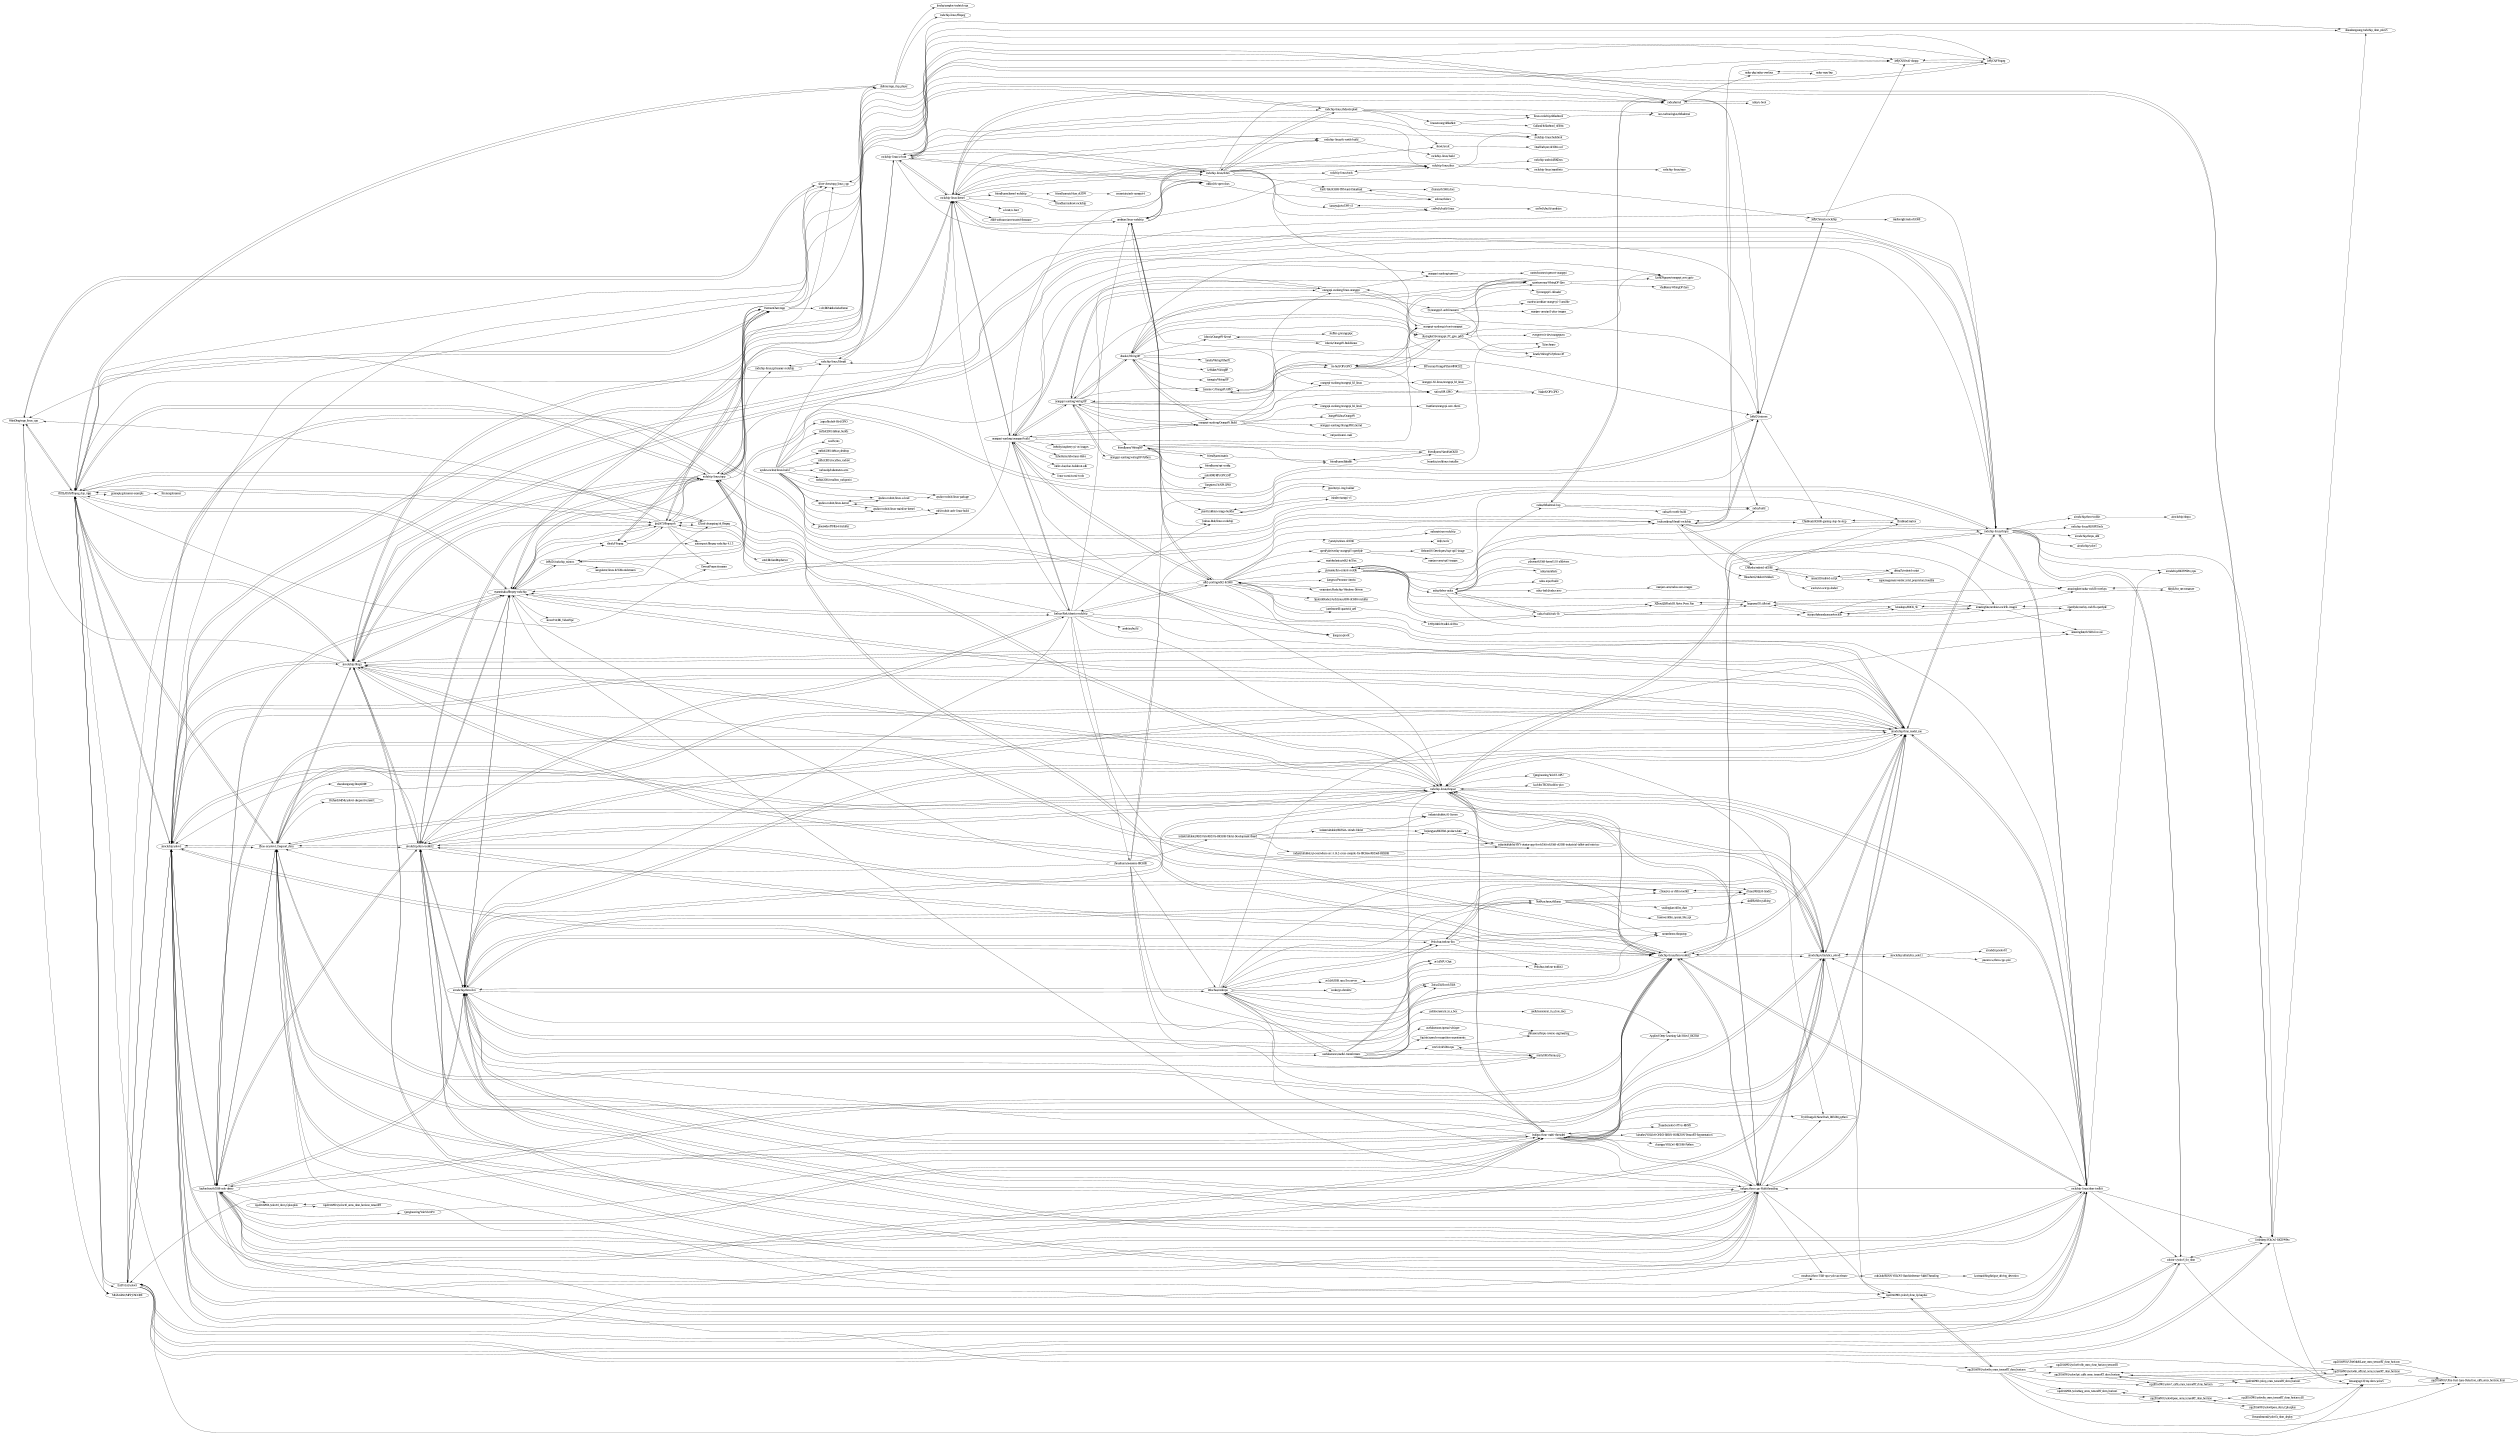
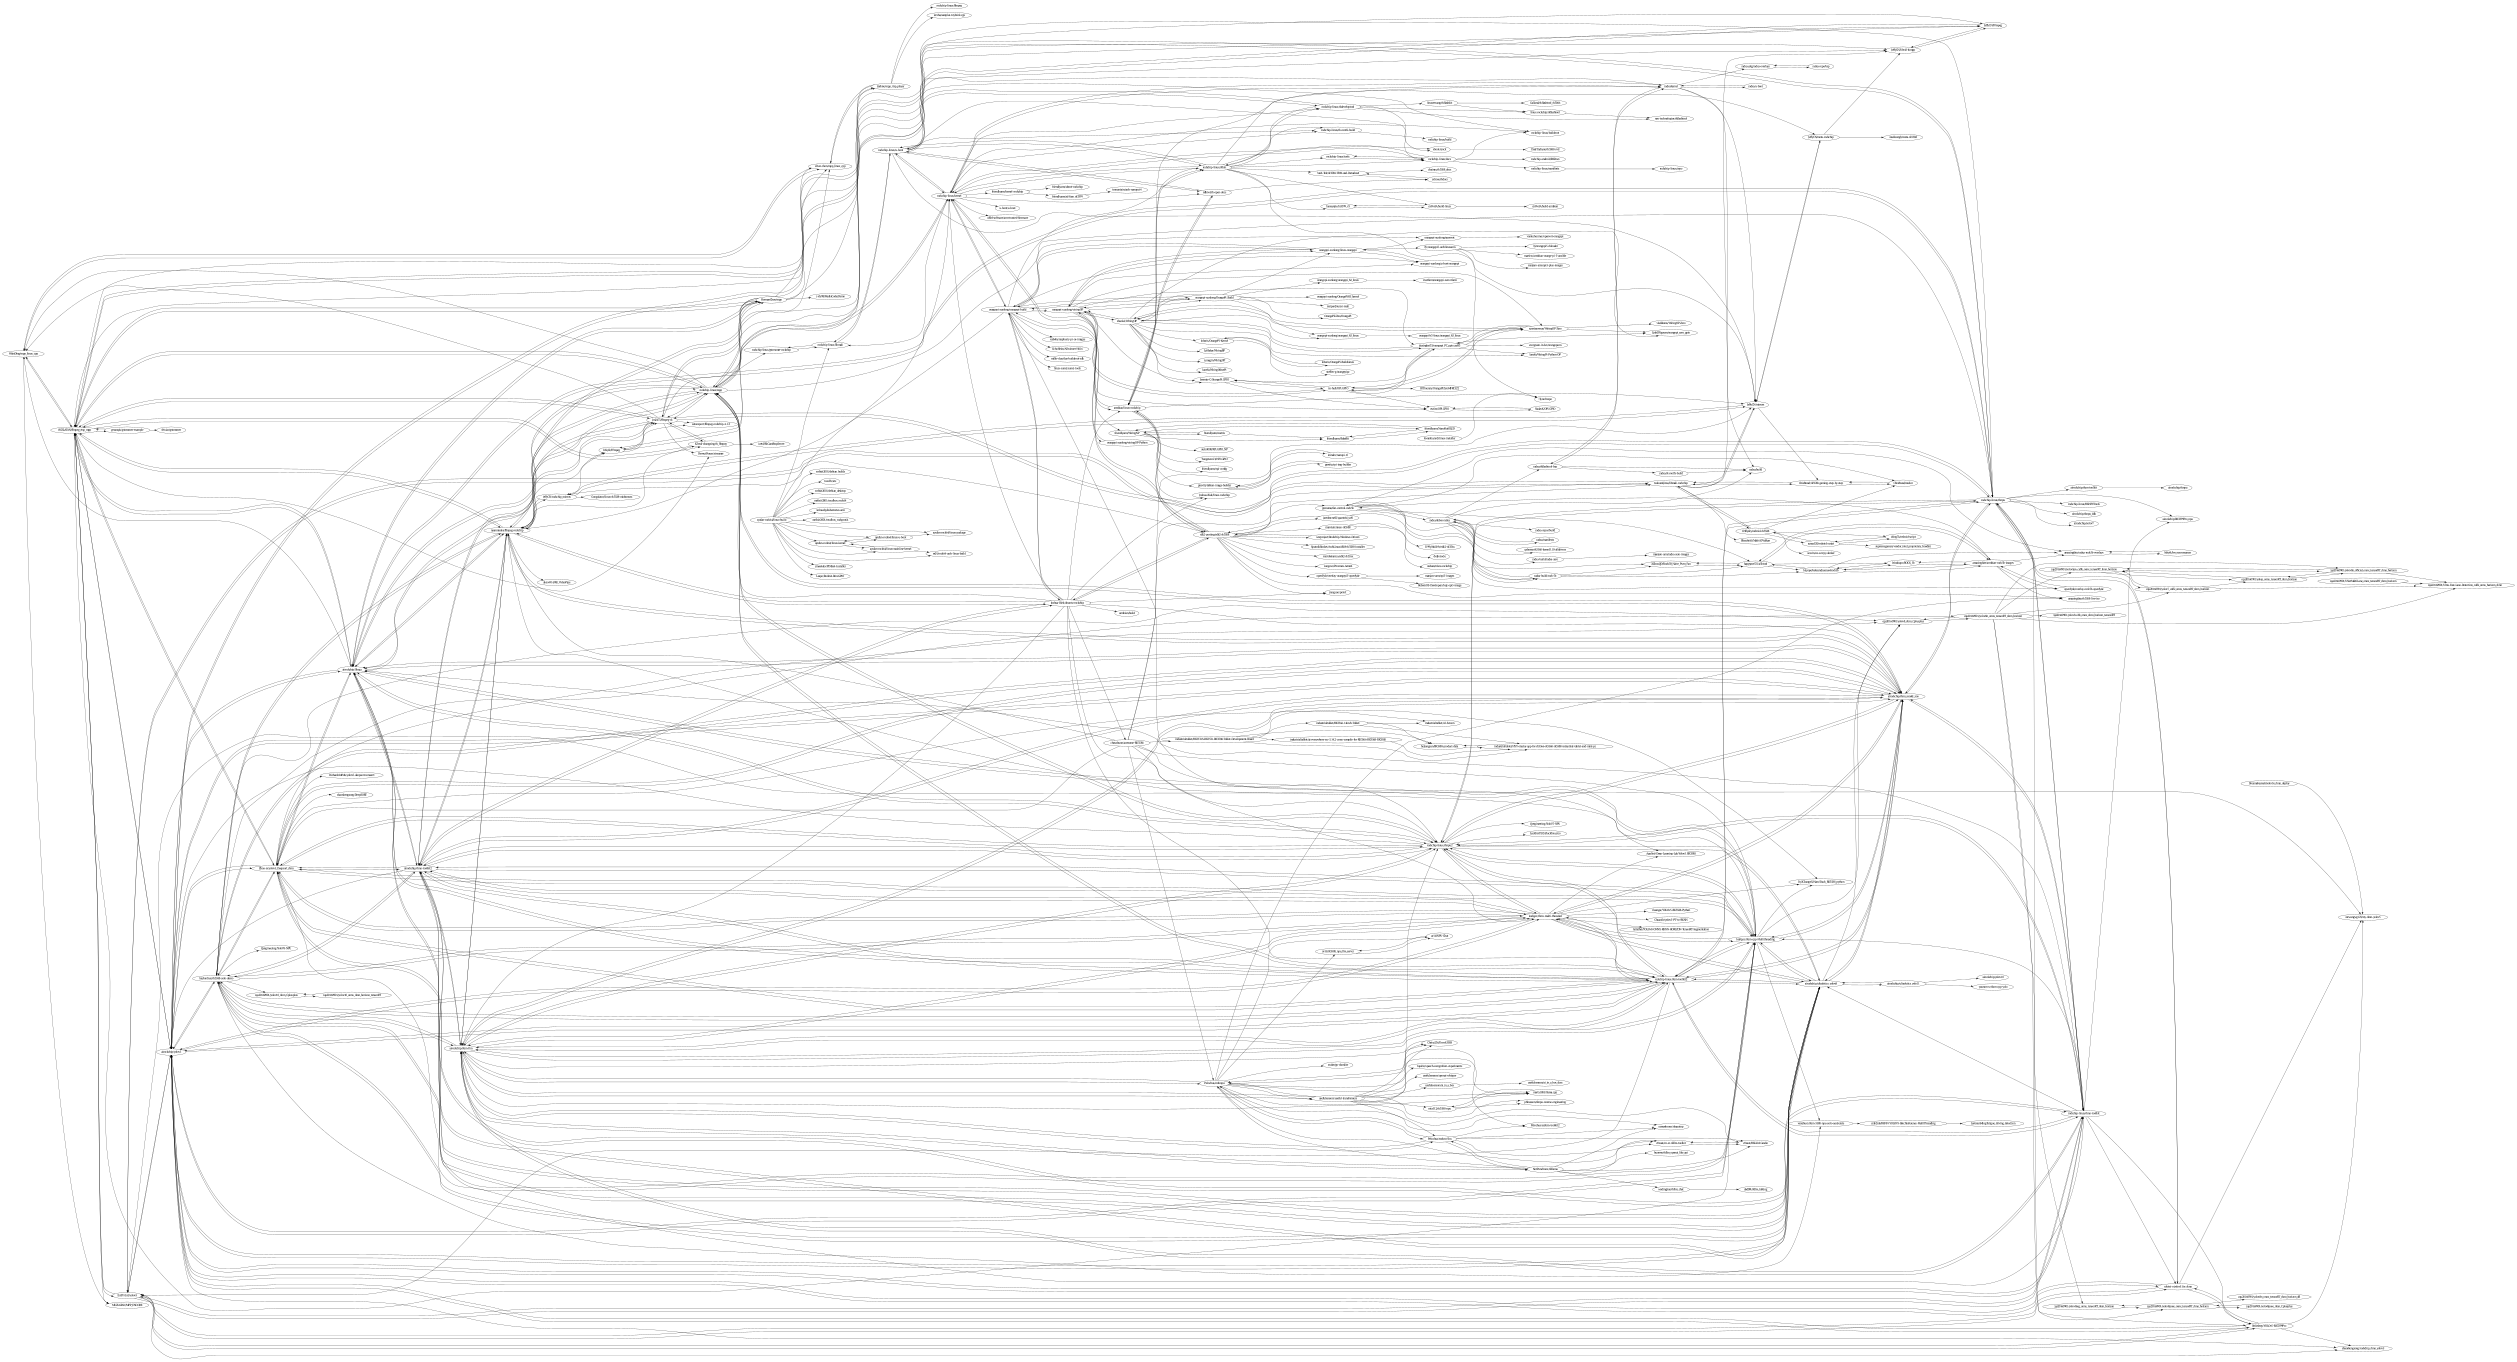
edge "Qengineering/YoloV8-NPU" -> "leafqycc/rknn-multi-threaded": now "airockchip/rknn-llm" -> "leafqycc/rknn-multi-threaded"
